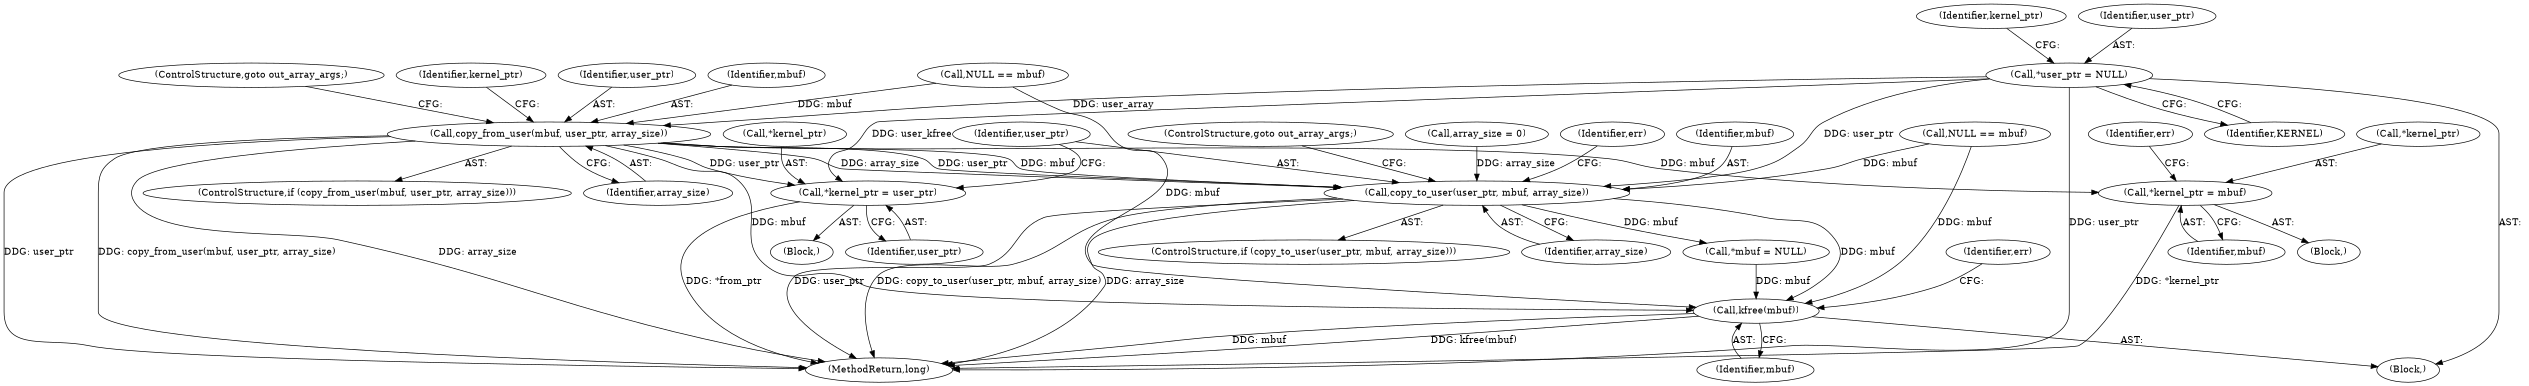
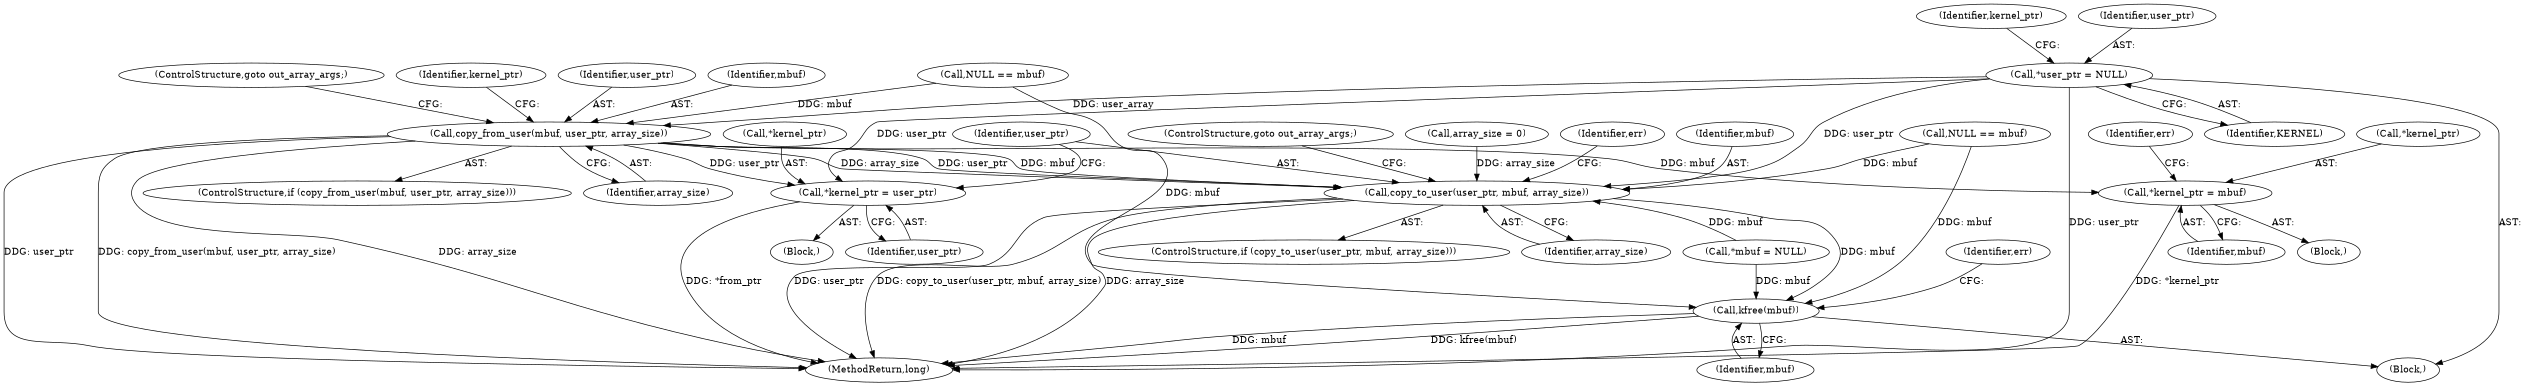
edge "(Identifier,KERNEL)" -> "(Call,*user_ptr = NULL)": label "CFG: " -> "AST: "
edge "(Call,*user_ptr = NULL)" -> "(Call,*kernel_ptr = user_ptr)": label "DDG: user_kfree" -> "DDG: user_ptr"
edge "(Call,copy_to_user(user_ptr, mbuf, array_size))" -> "(Call,*mbuf = NULL)": reversed
edge "(Call,copy_from_user(mbuf, user_ptr, array_size))" -> "(Call,kfree(mbuf))": removed, label "DDG: mbuf"
